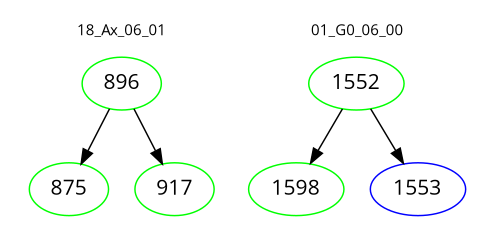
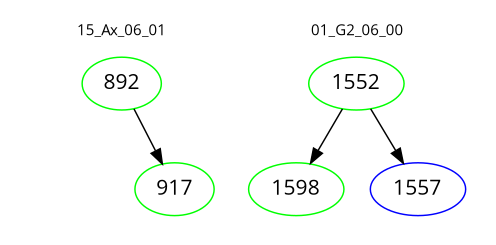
cluster "18_Ax_06_01": label "18_Ax_06_01" -> "15_Ax_06_01"
cluster "01_G0_06_00": label "01_G0_06_00" -> "01_G2_06_00"
node "896": label "896" -> "892"
node "875": removed
node "1553": label "1553" -> "1557"
